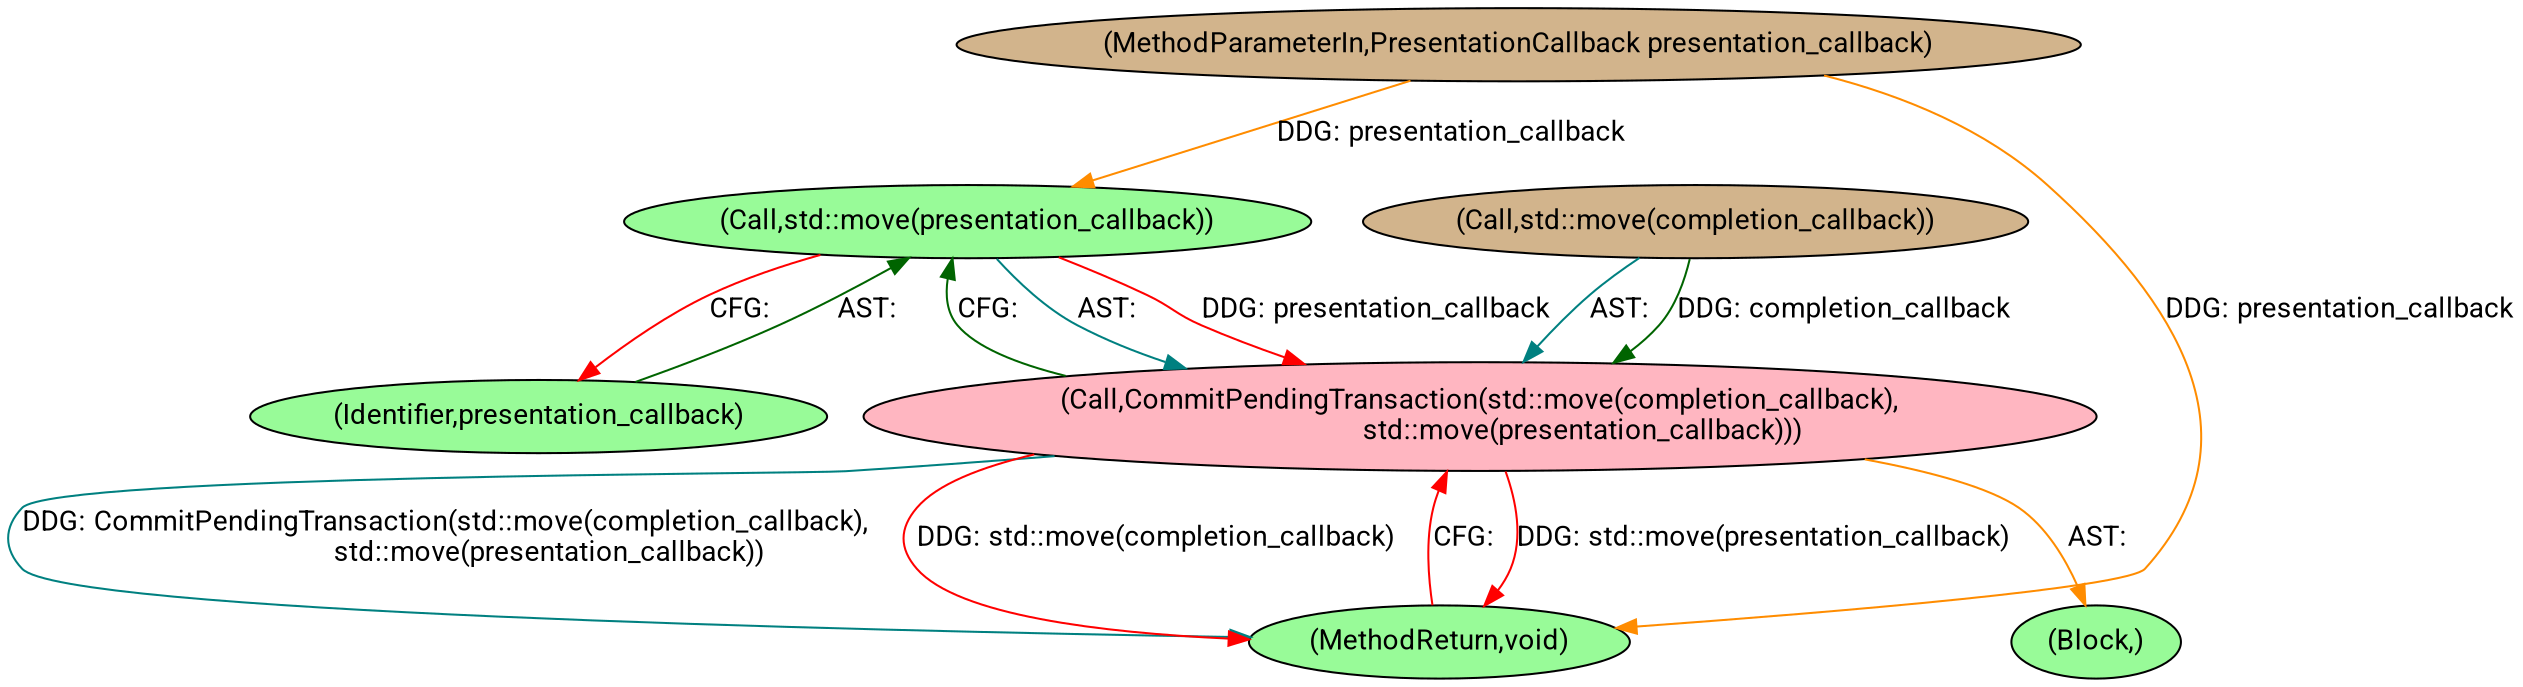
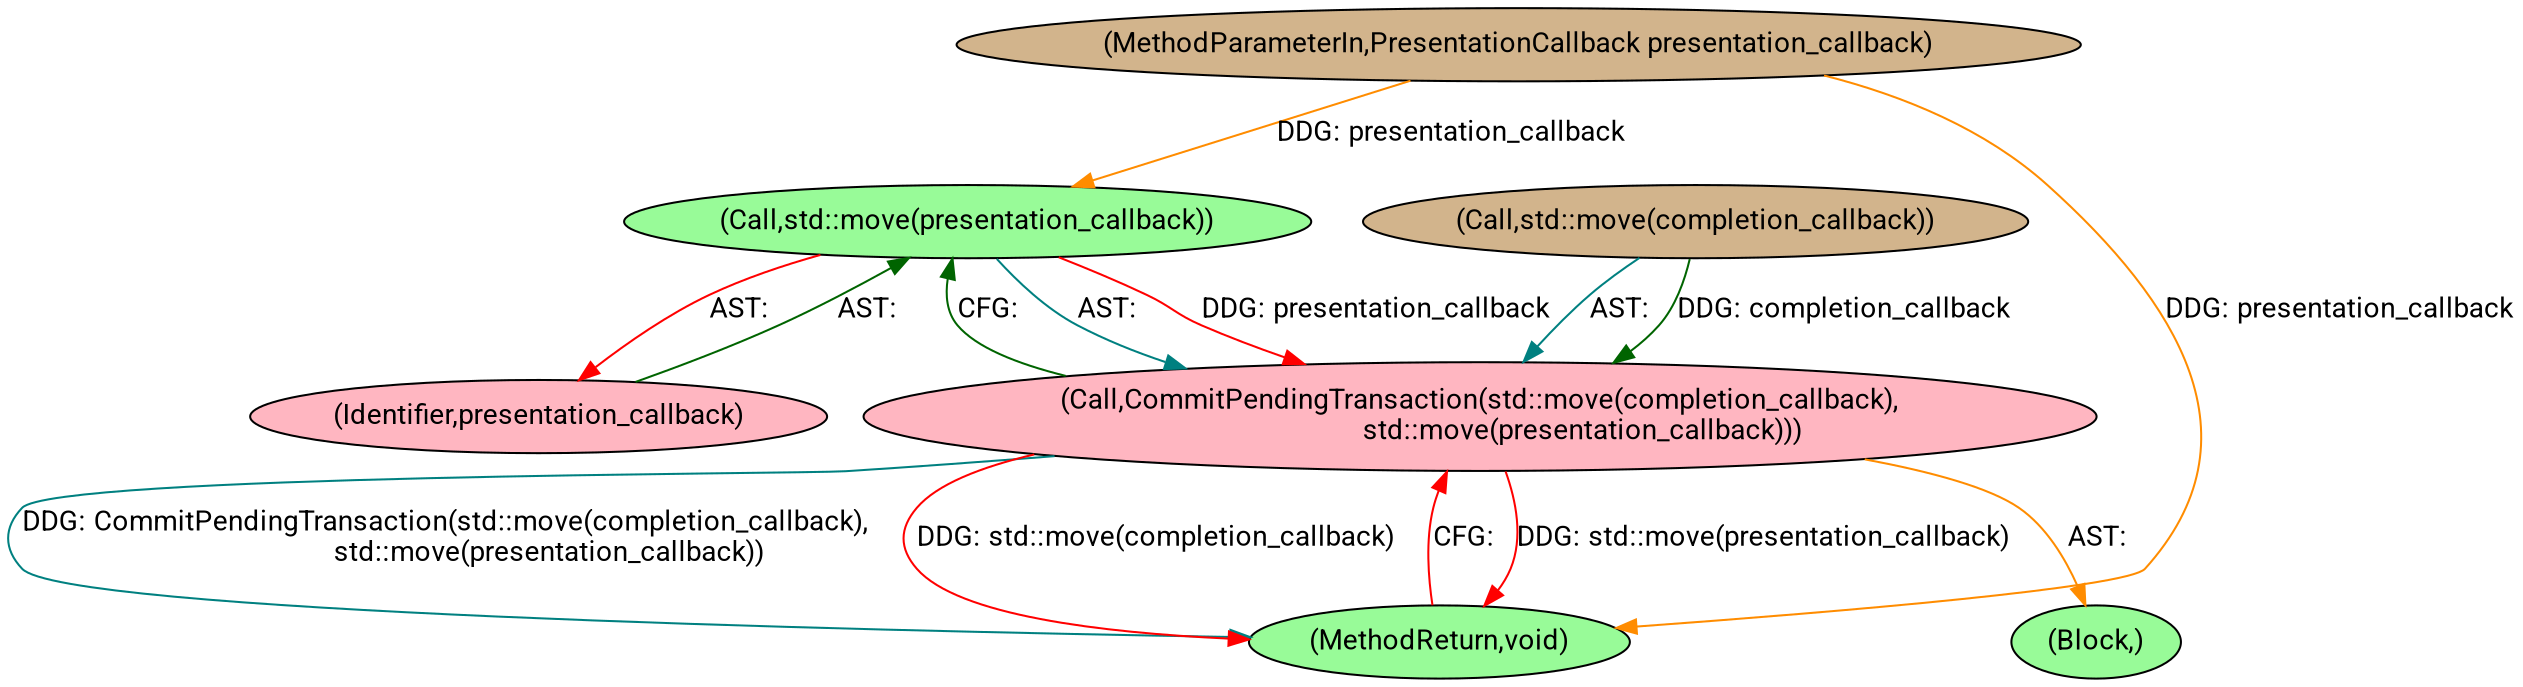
edge "(Call,std::move(presentation_callback))" -> "(Identifier,presentation_callback)": label "CFG: " -> "AST: "
node "(Identifier,presentation_callback)": fillcolor palegreen -> lightpink
